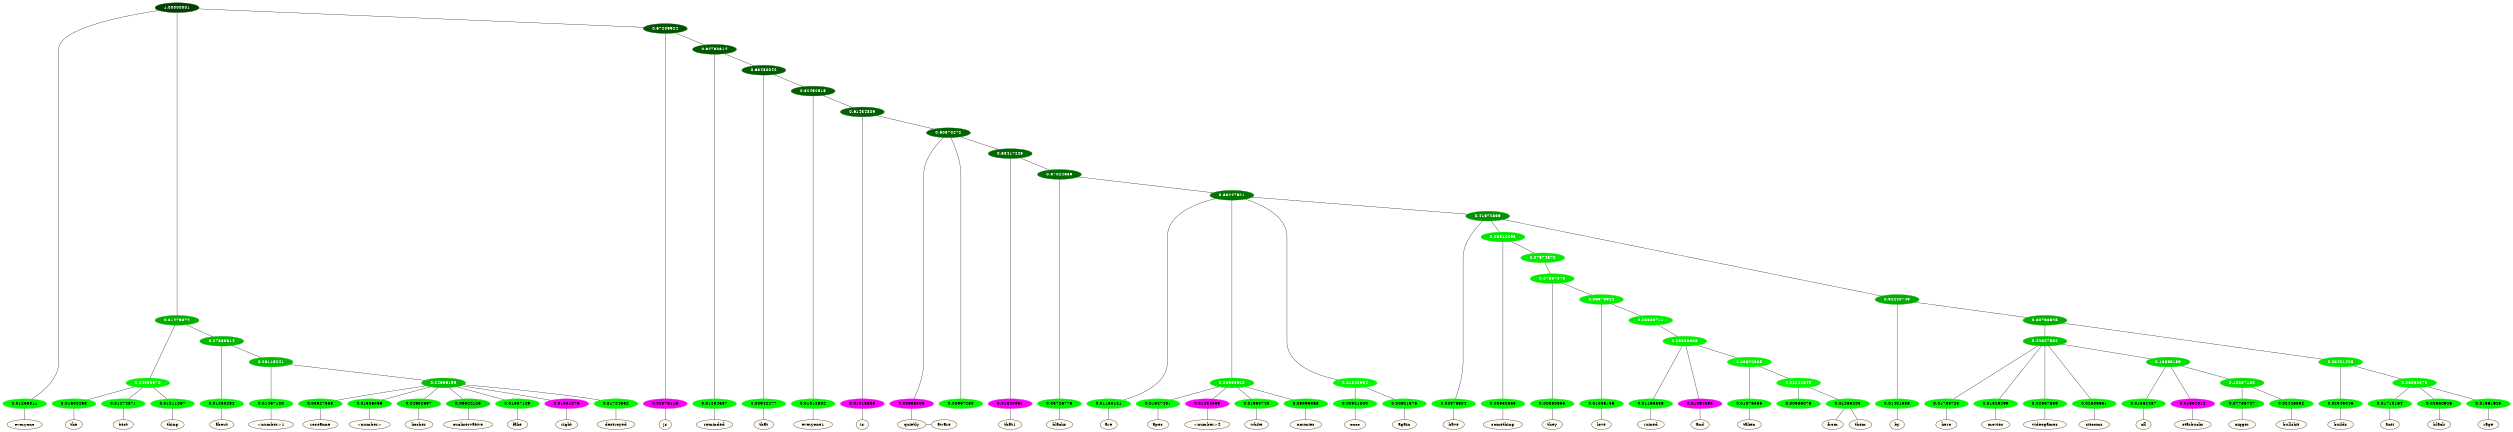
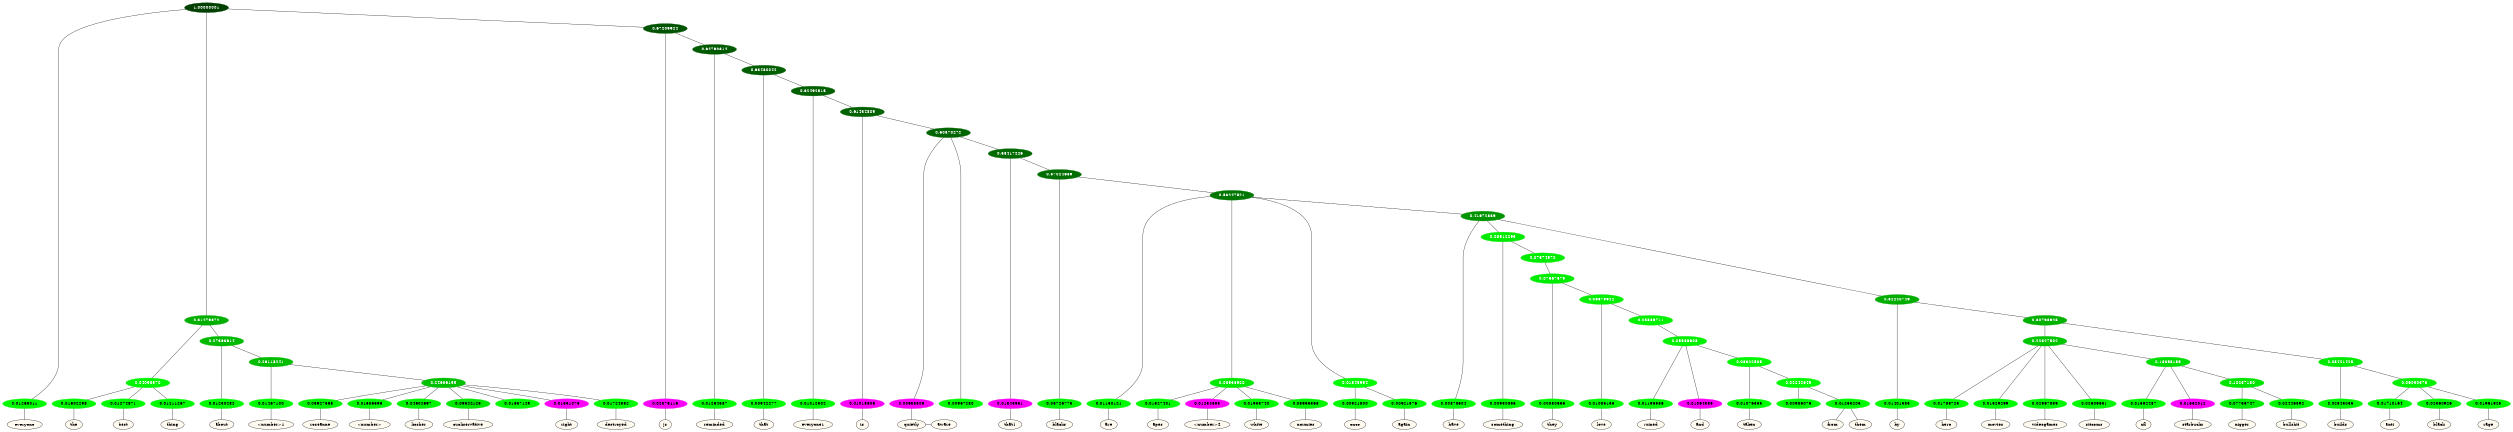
node "0.02345045": label "0.02345045" -> "0.02345035"
node "fake": removed
